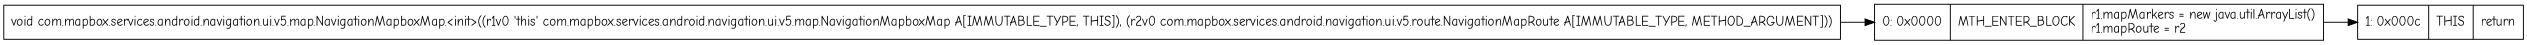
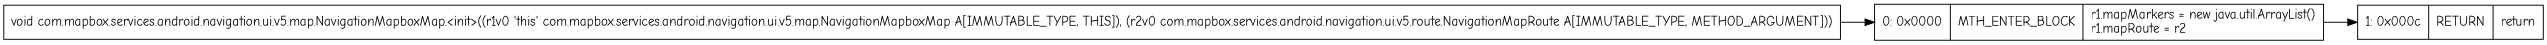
node "1: 0x000c": text "THIS" -> "RETURN"
